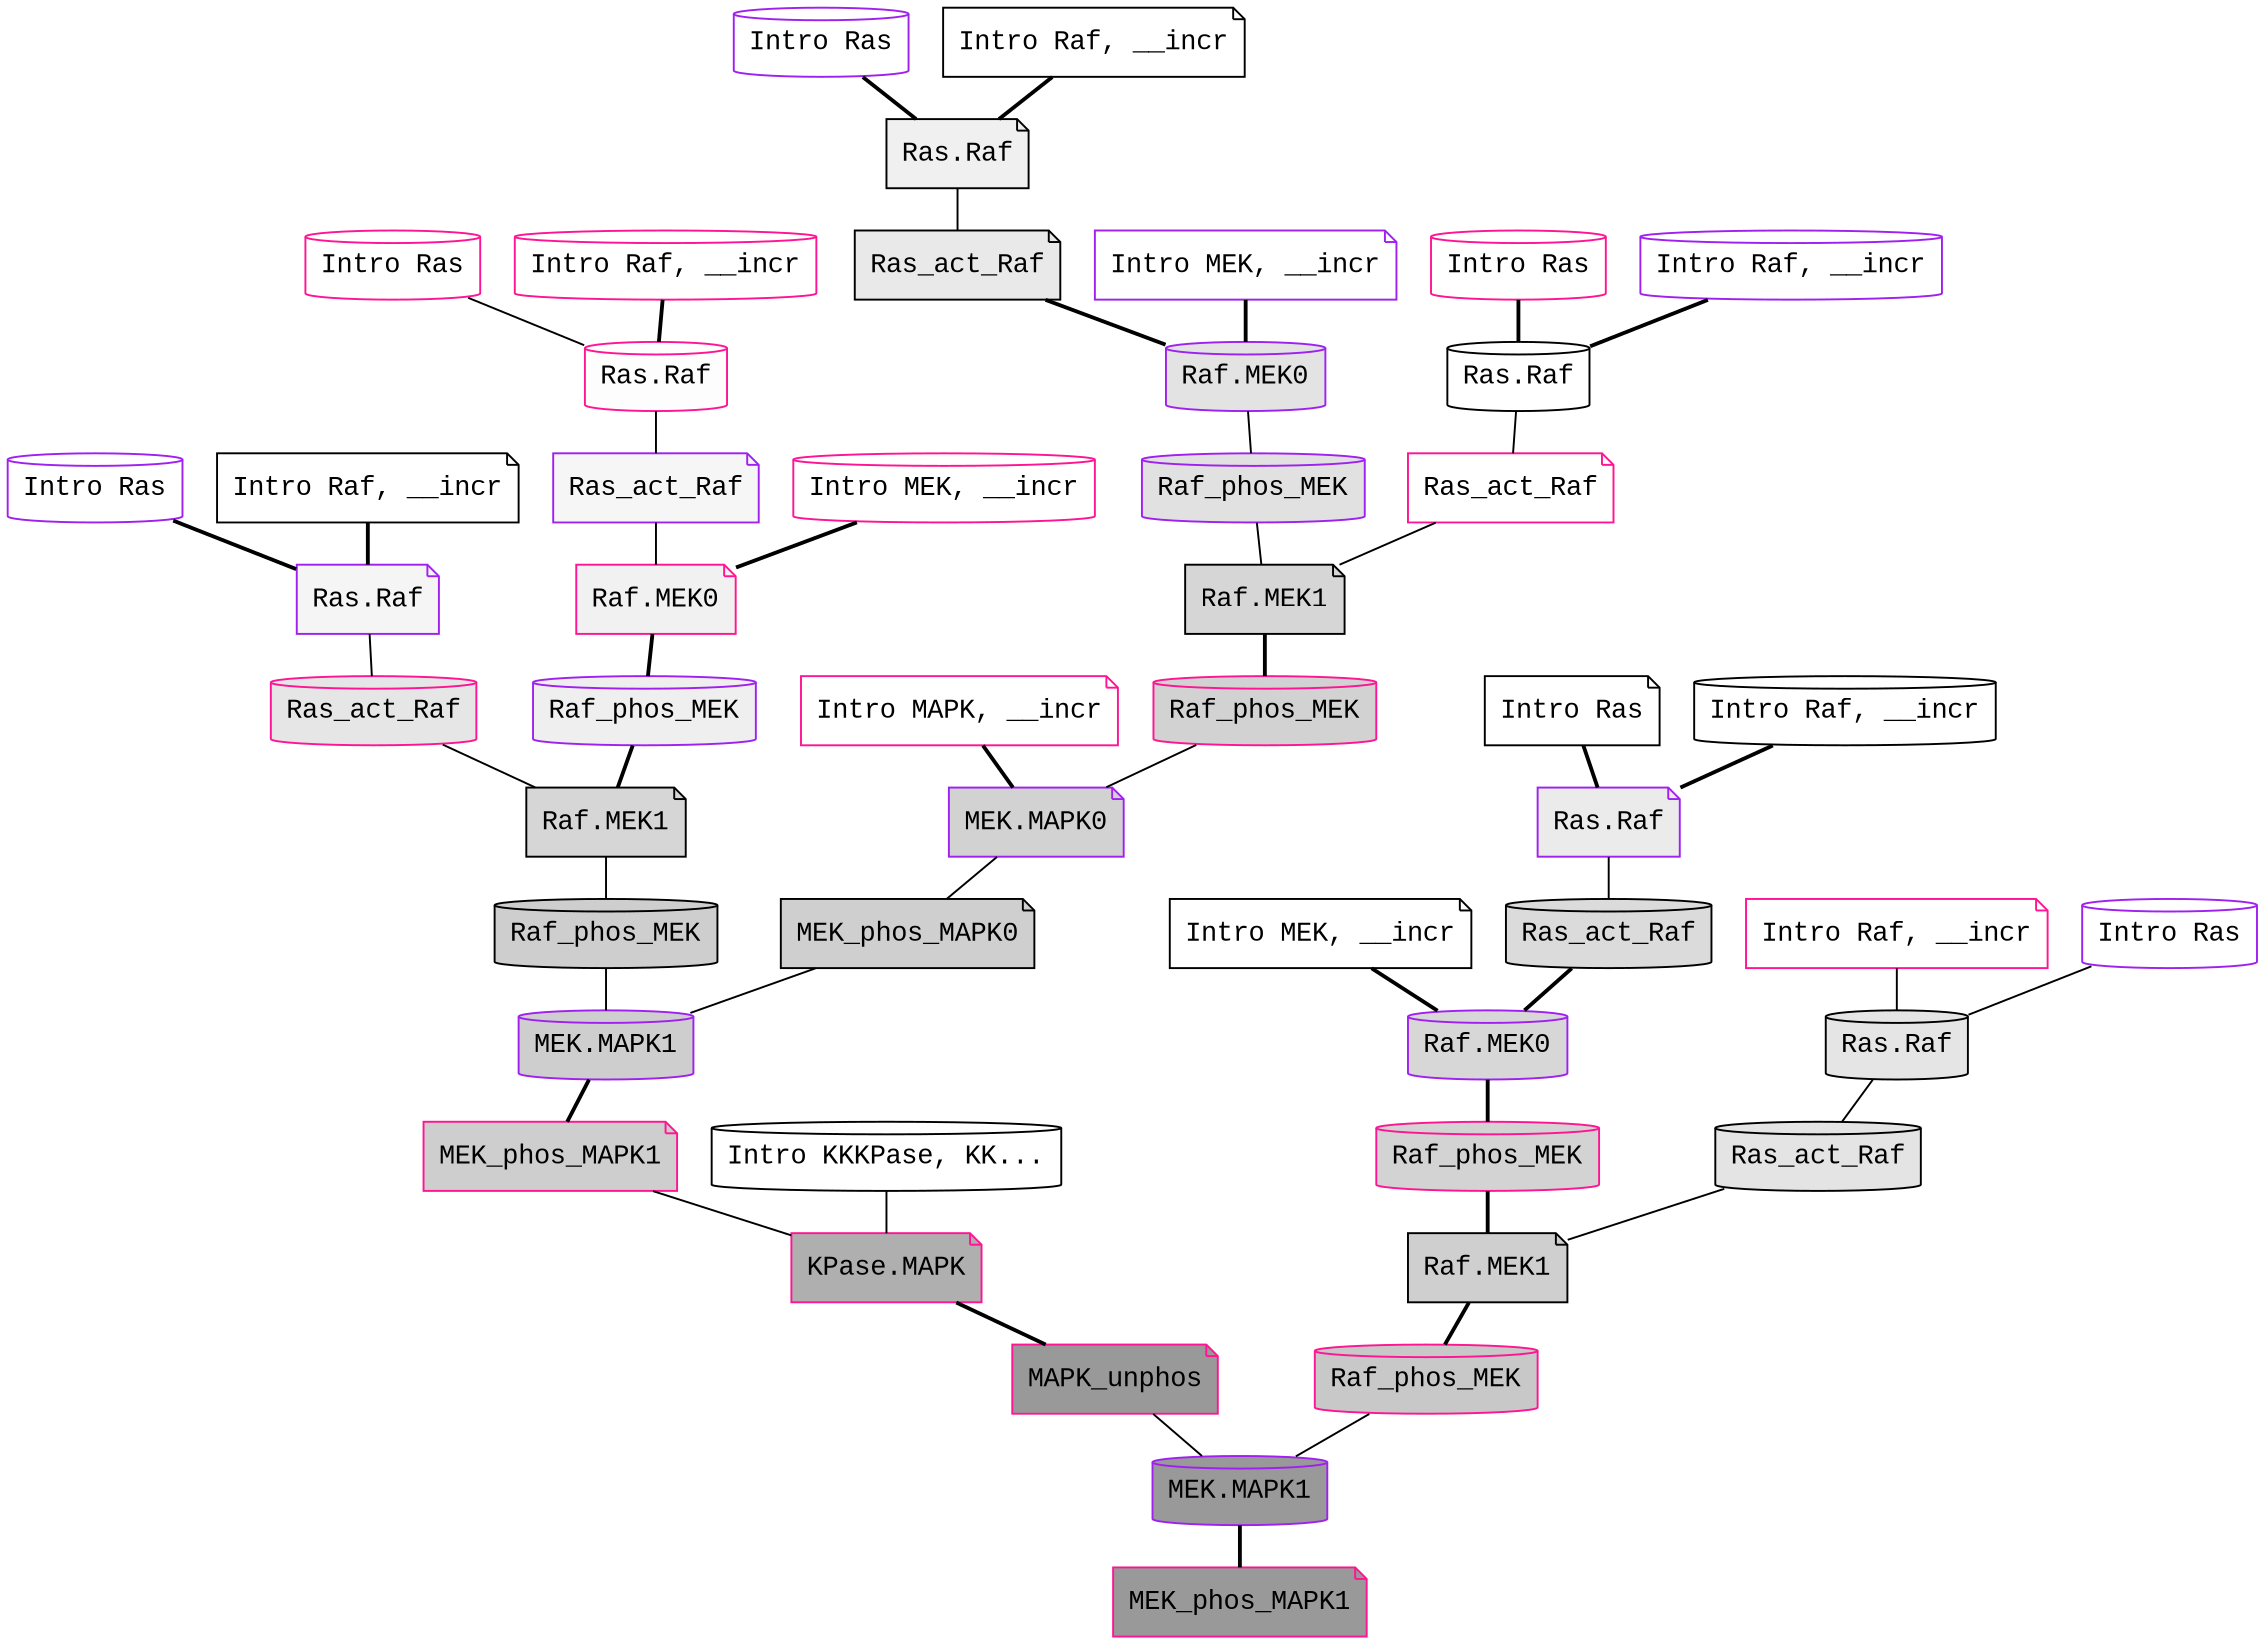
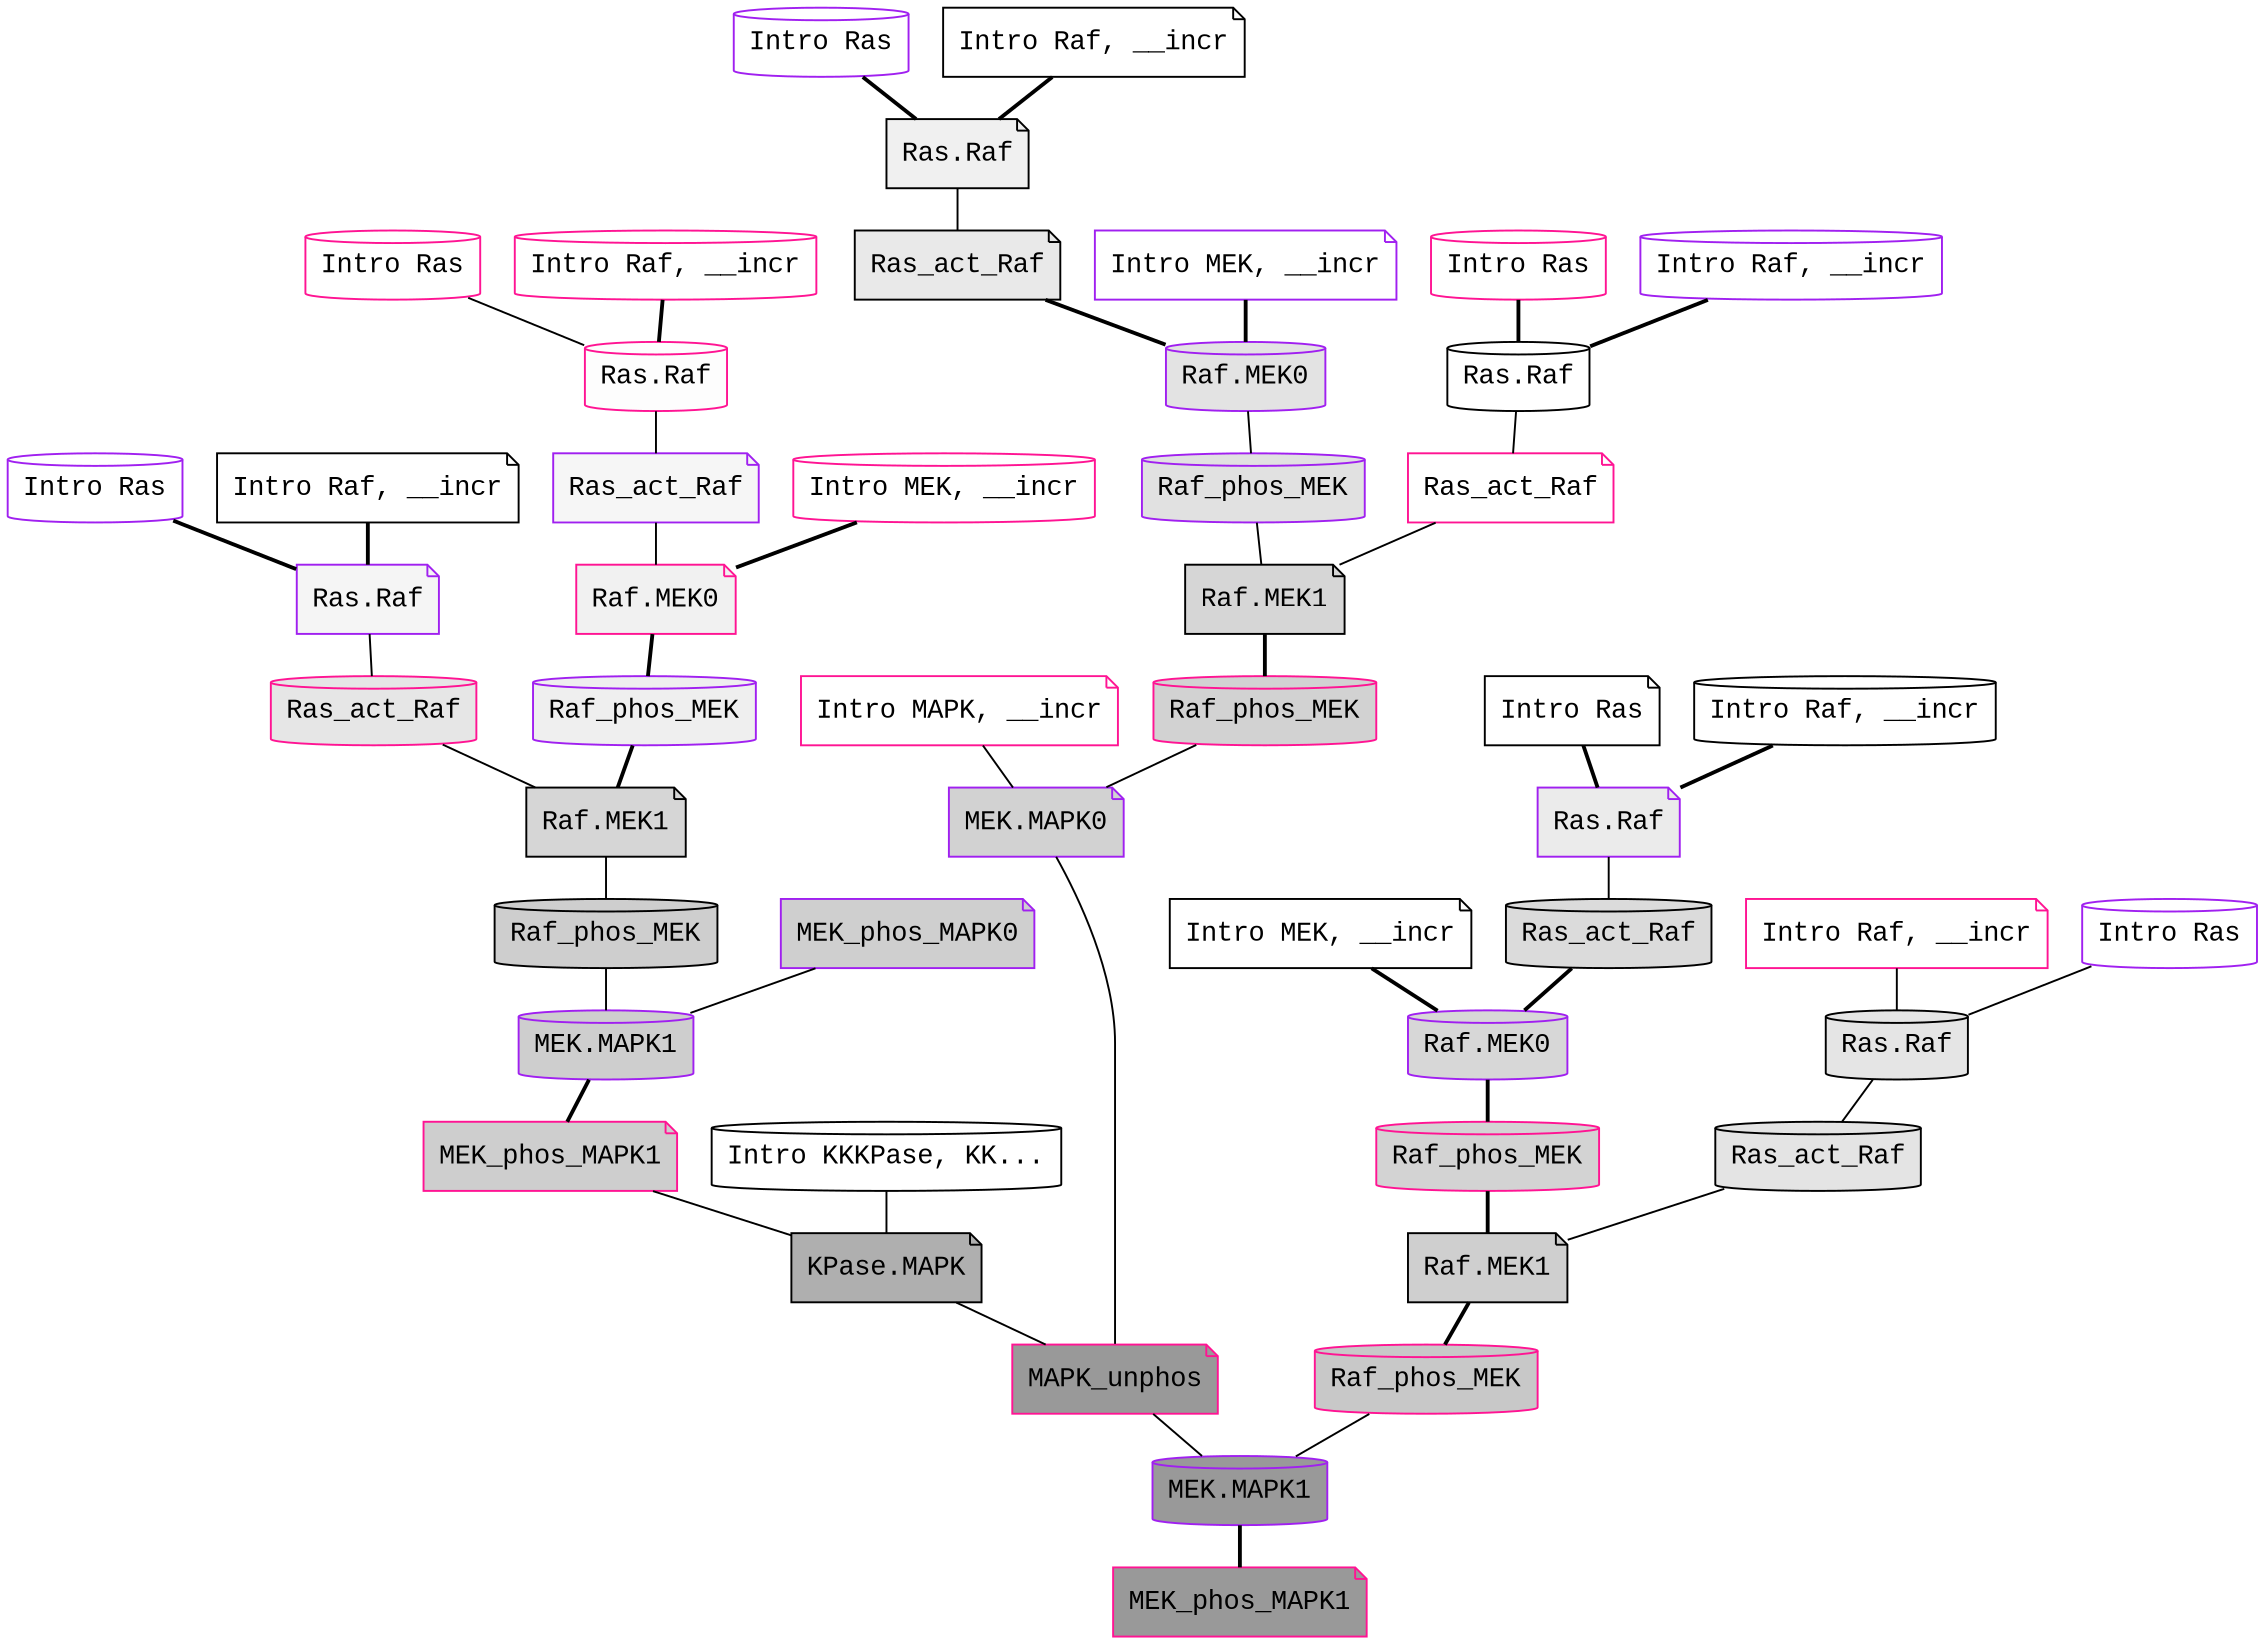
edge "Intro MAPK, __incr" -- "MEK.MAPK0": style bold -> solid
edge "MEK.MAPK0" -- "MEK_phos_MAPK0": now "MEK.MAPK0" -- "MAPK_unphos"
node "MEK_phos_MAPK0": color black -> purple
node "KPase.MAPK": color deeppink -> black
edge "KPase.MAPK" -- "MAPK_unphos": style bold -> solid
